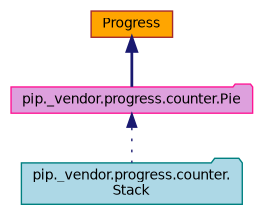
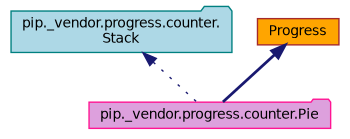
edge "pip._vendor.progress.counter. Stack" -> "pip._vendor.progress.counter.Pie": reversed
